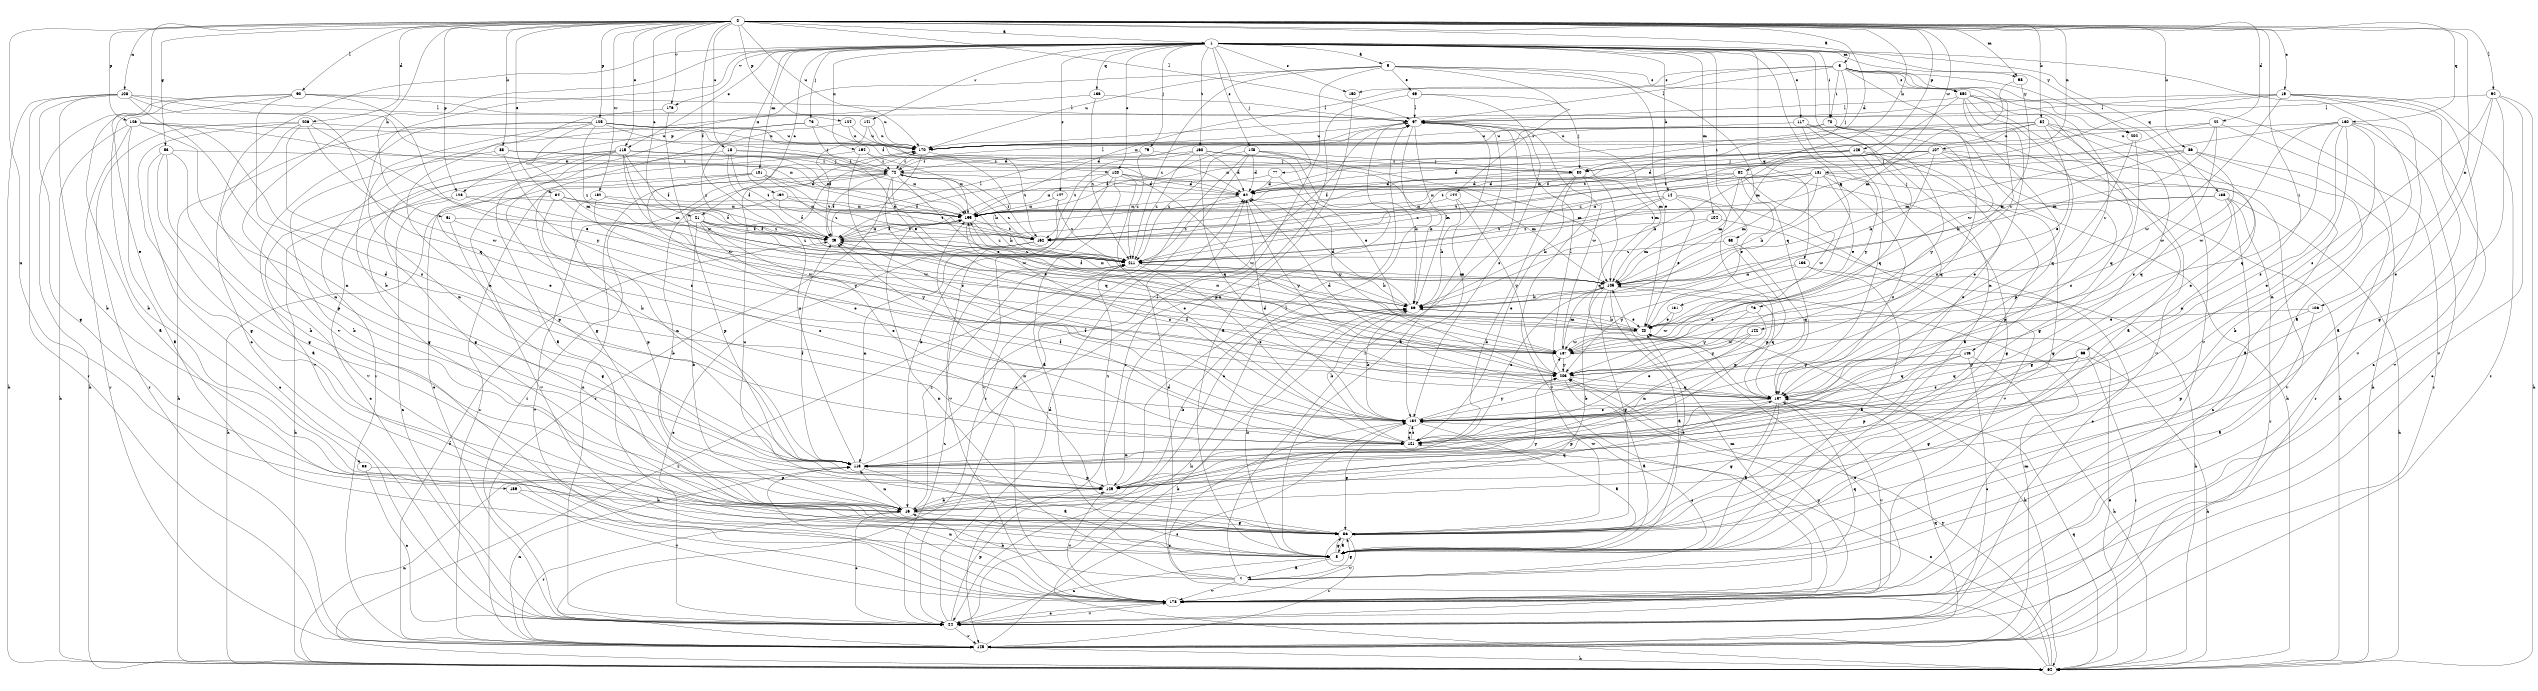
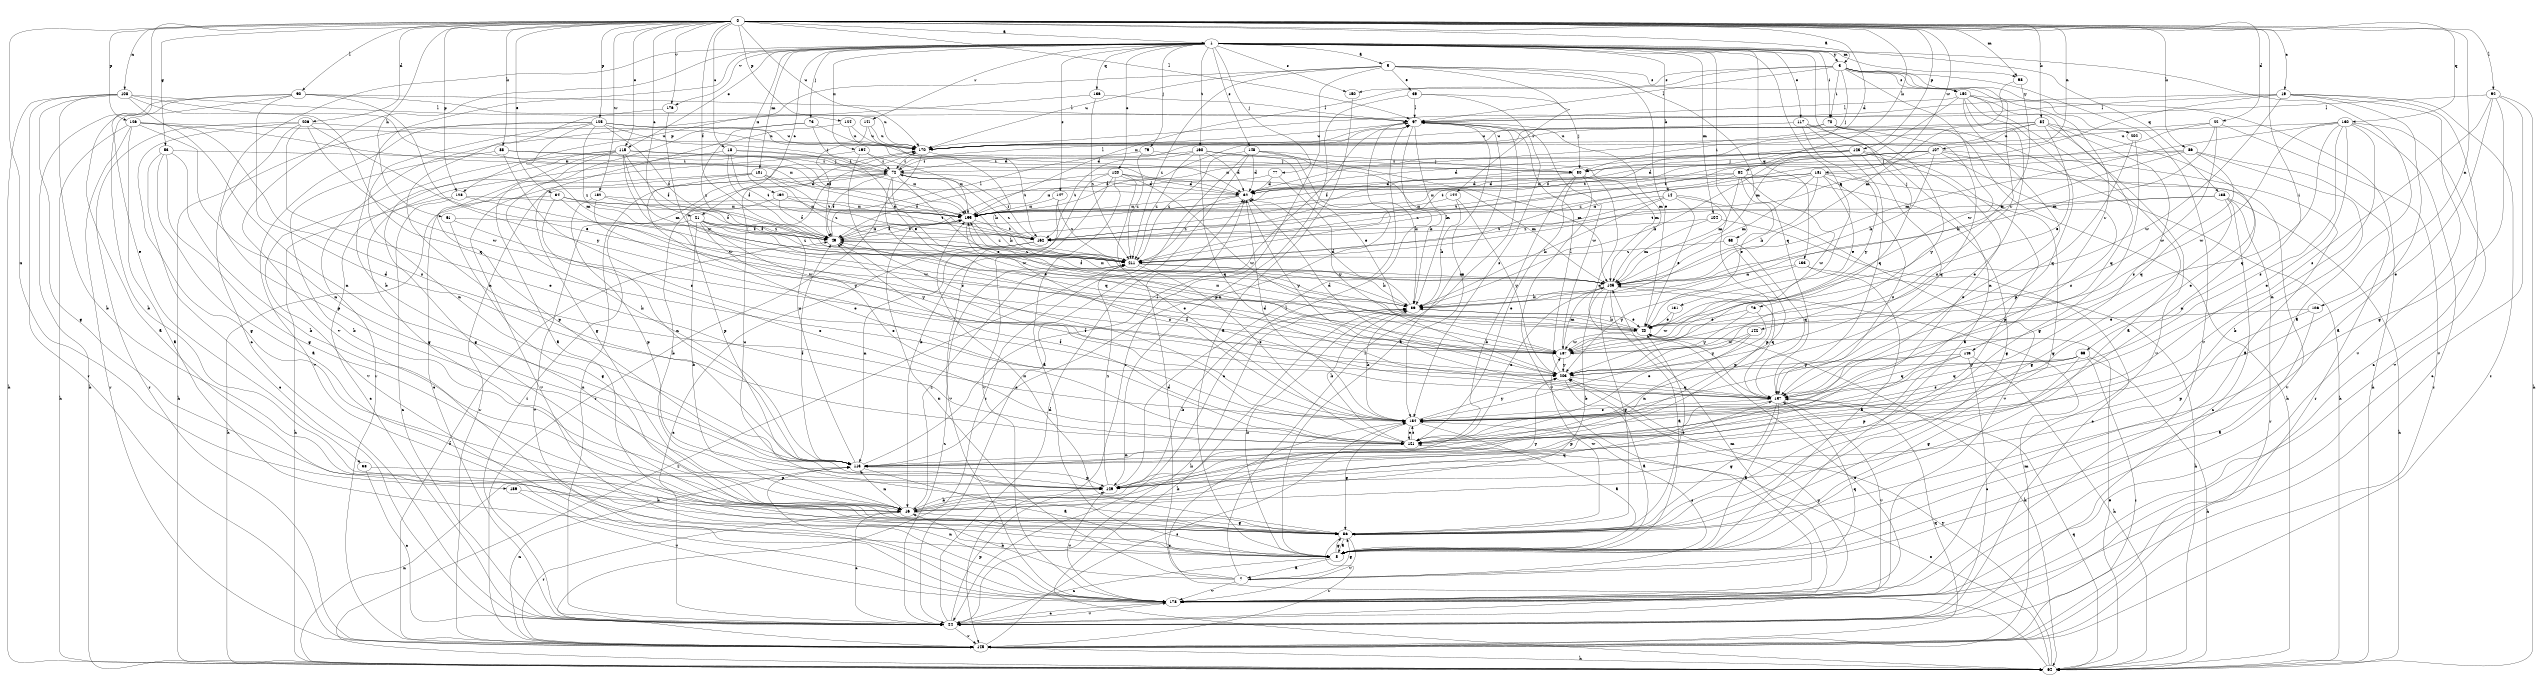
edge "1" -> "202": now "1" -> "3"
node "852": label "852" -> "152"
edge "125" -> "120": now "125" -> "49"
